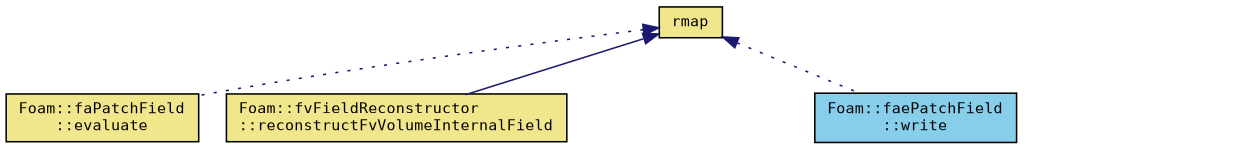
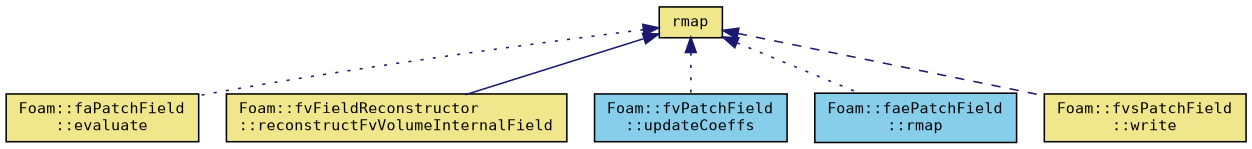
node "Foam::fvPatchField ::updateCoeffs": added
node "Foam::faePatchField ::write": label "Foam::faePatchField ::write" -> "Foam::faePatchField ::rmap"
node "Foam::fvsPatchField ::write": added
